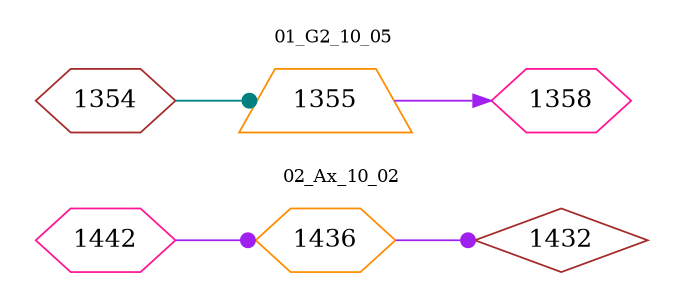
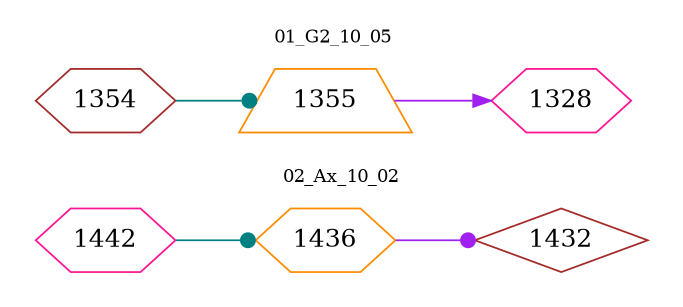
node "1358": label "1358" -> "1328"
edge "1442" -> "1436": color purple -> teal
